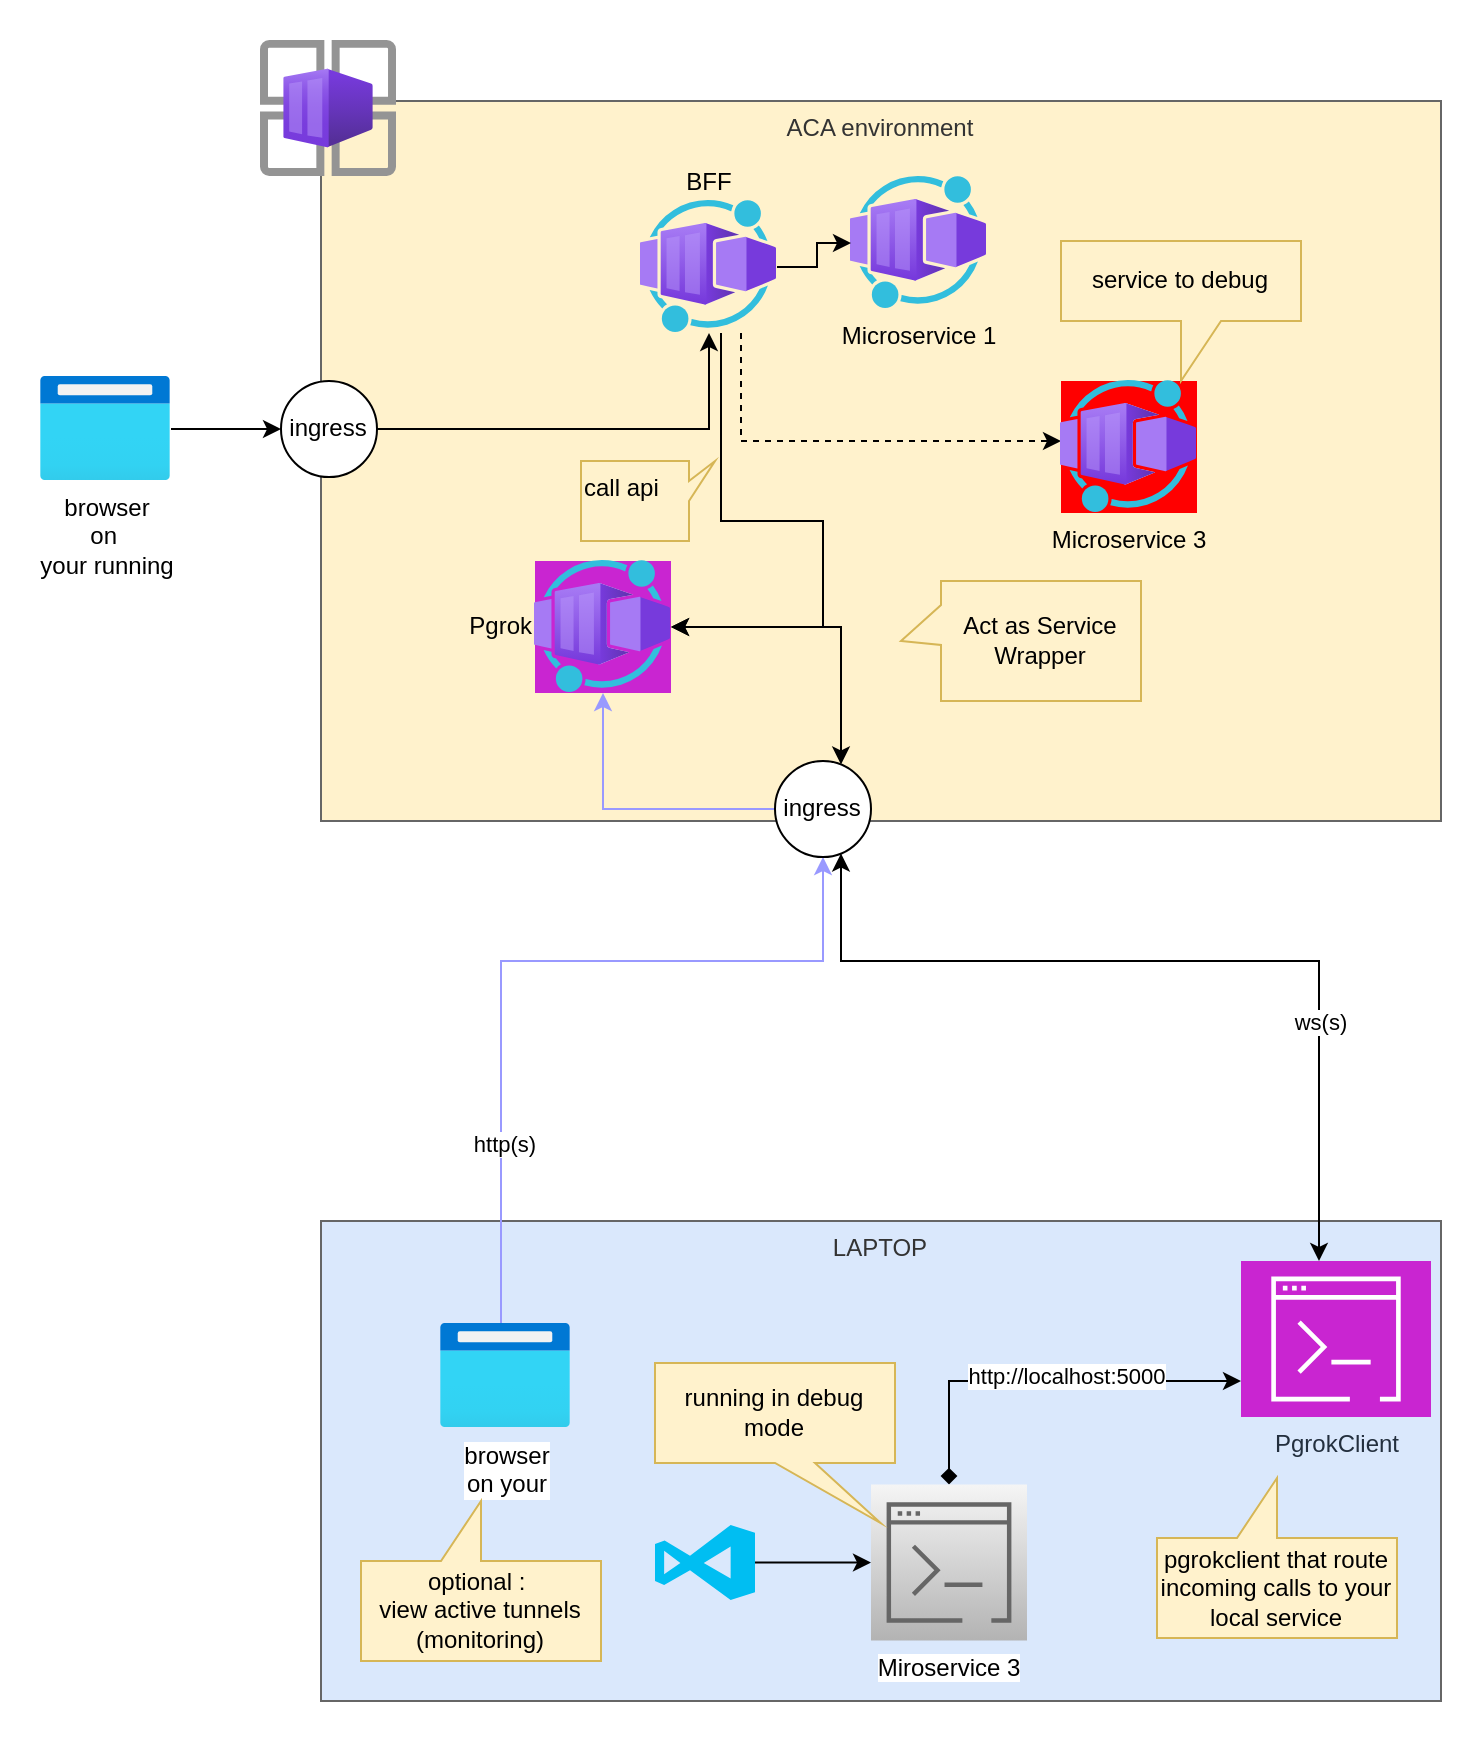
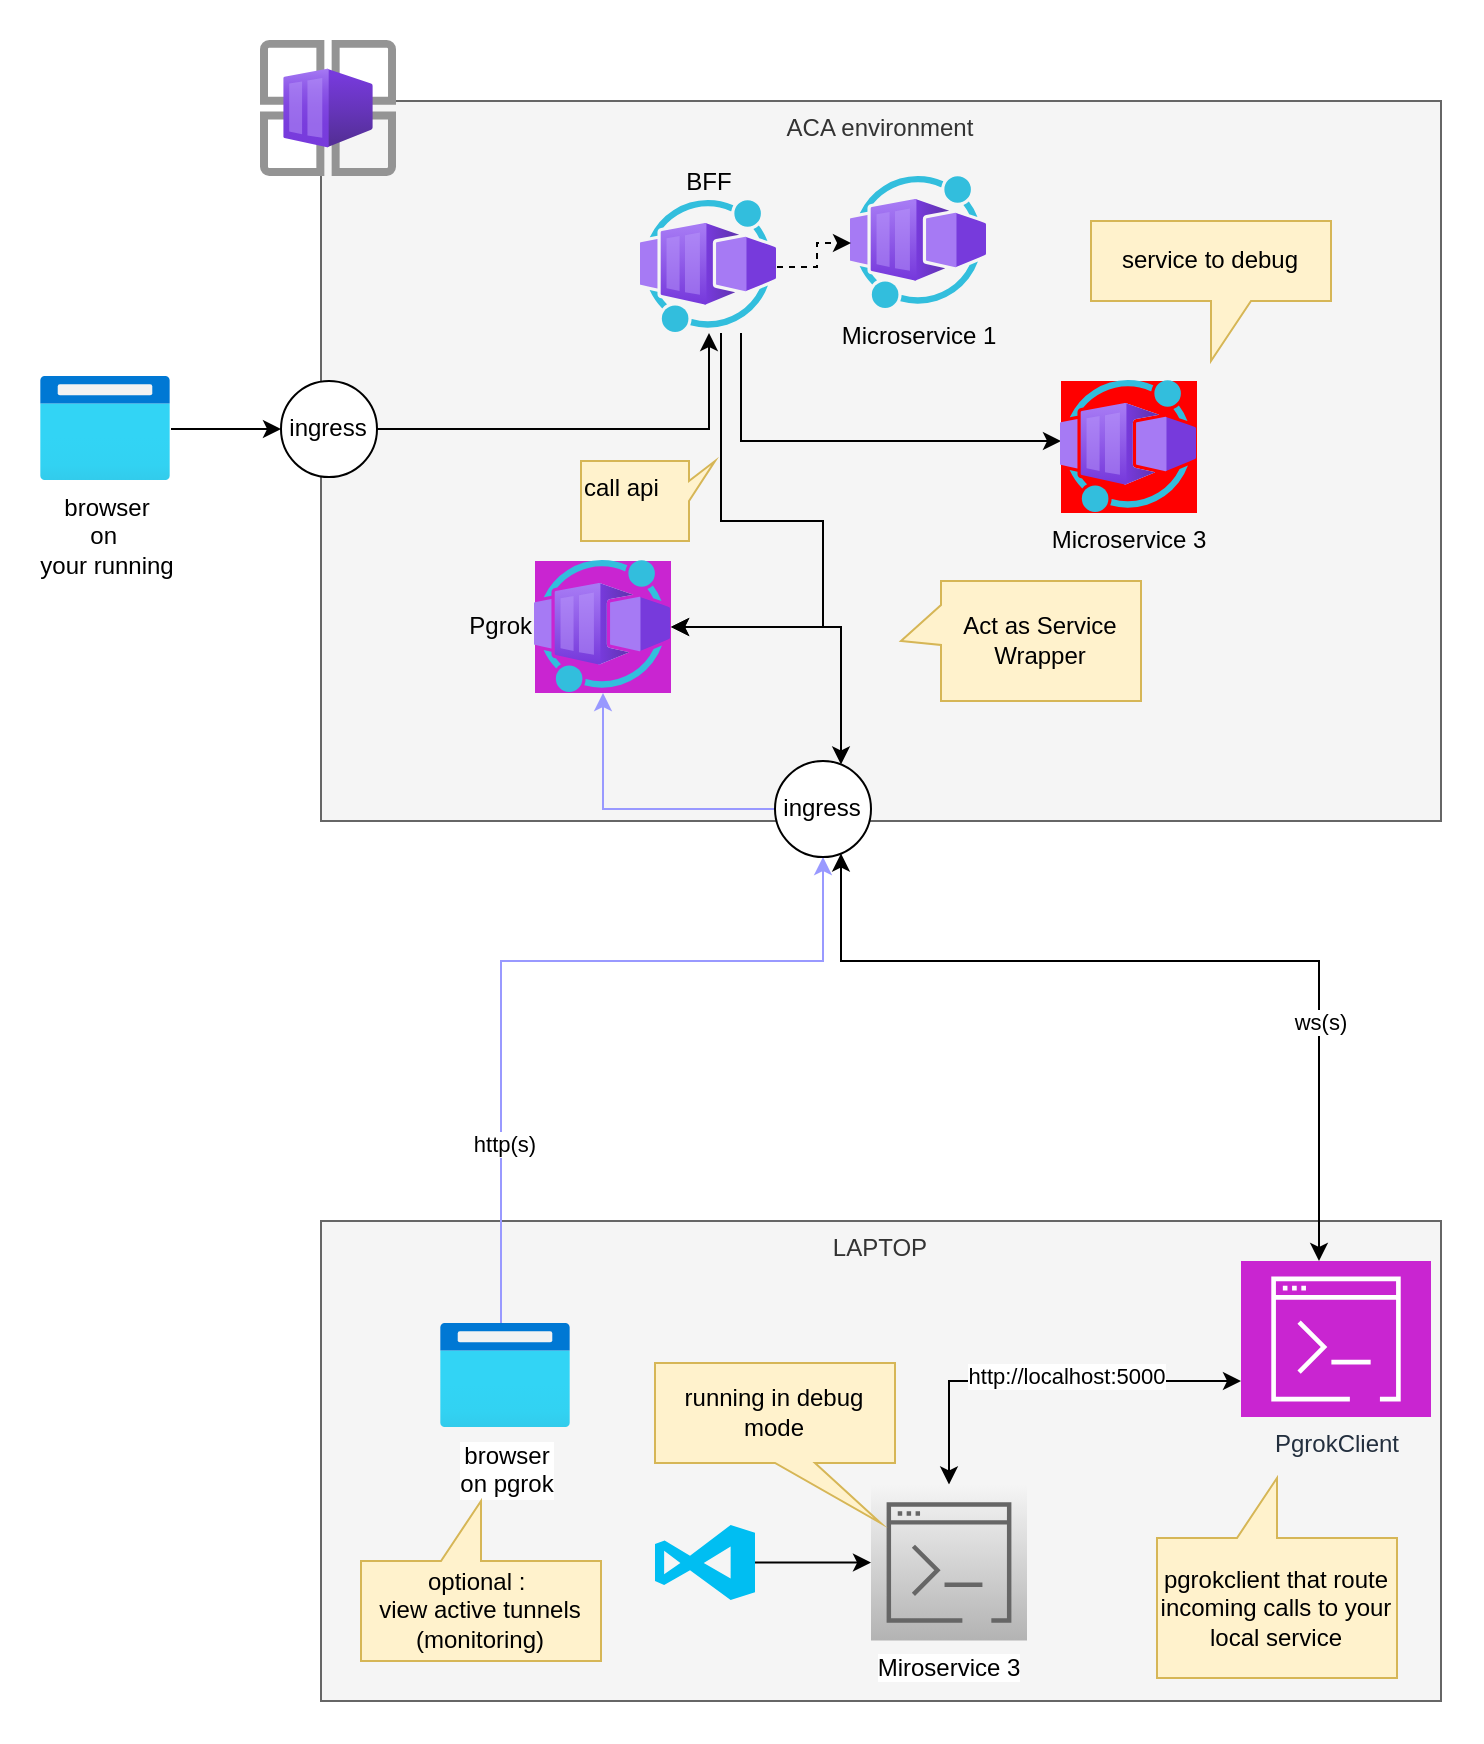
edge "BFF" -> "Microservice 1": style solid -> dashed
node "service to debug": moved (1181, 311) -> (1211, 291)
edge "BFF" -> "Microservice 3": style dashed -> solid
node "ACA environment": fillcolor #fff2cc -> #f5f5f5
node "LAPTOP": fillcolor #dae8fc -> #f5f5f5
edge "PgrokClient" -- "Miroservice 3": arrowhead diamond -> classic
node "browser on your": label "browser on your" -> "browser on pgrok"
node "pgrokclient that route incoming calls to your local service": size 240x160 -> 240x200
